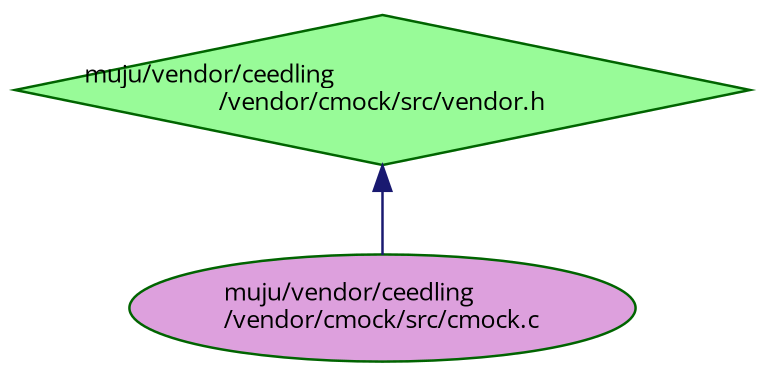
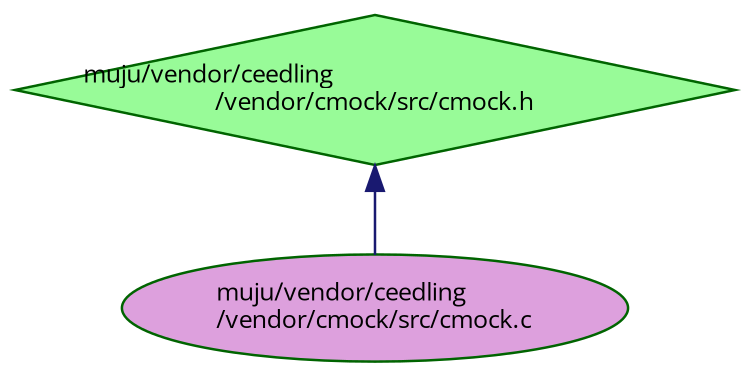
node "muju/vendor/ceedling /vendor/cmock/src/vendor.h": label "muju/vendor/ceedling /vendor/cmock/src/vendor.h" -> "muju/vendor/ceedling /vendor/cmock/src/cmock.h"
